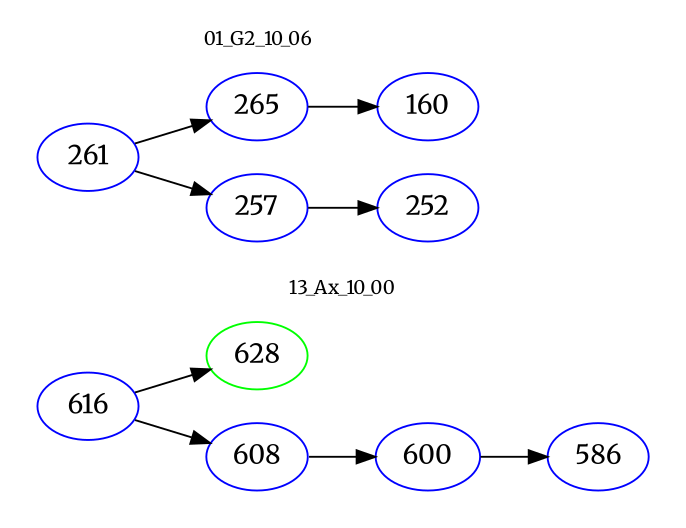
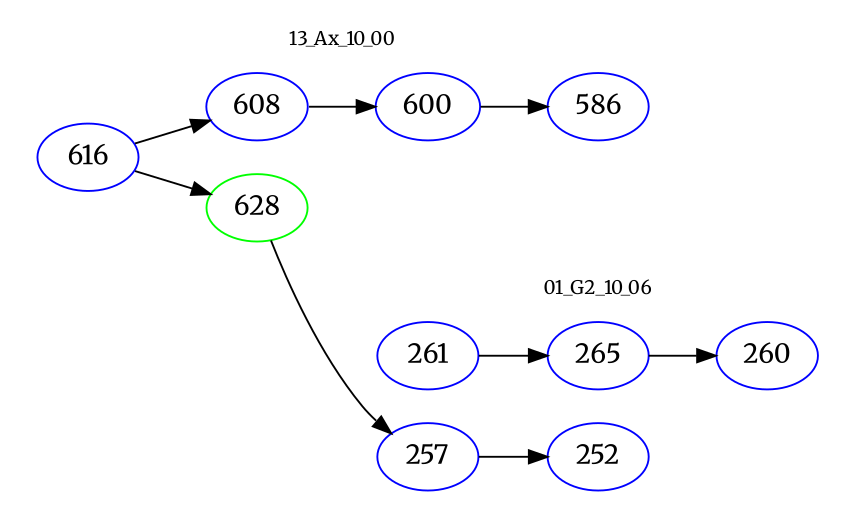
node "160": label "160" -> "260"
edge "261" -> "257": now "628" -> "257"
